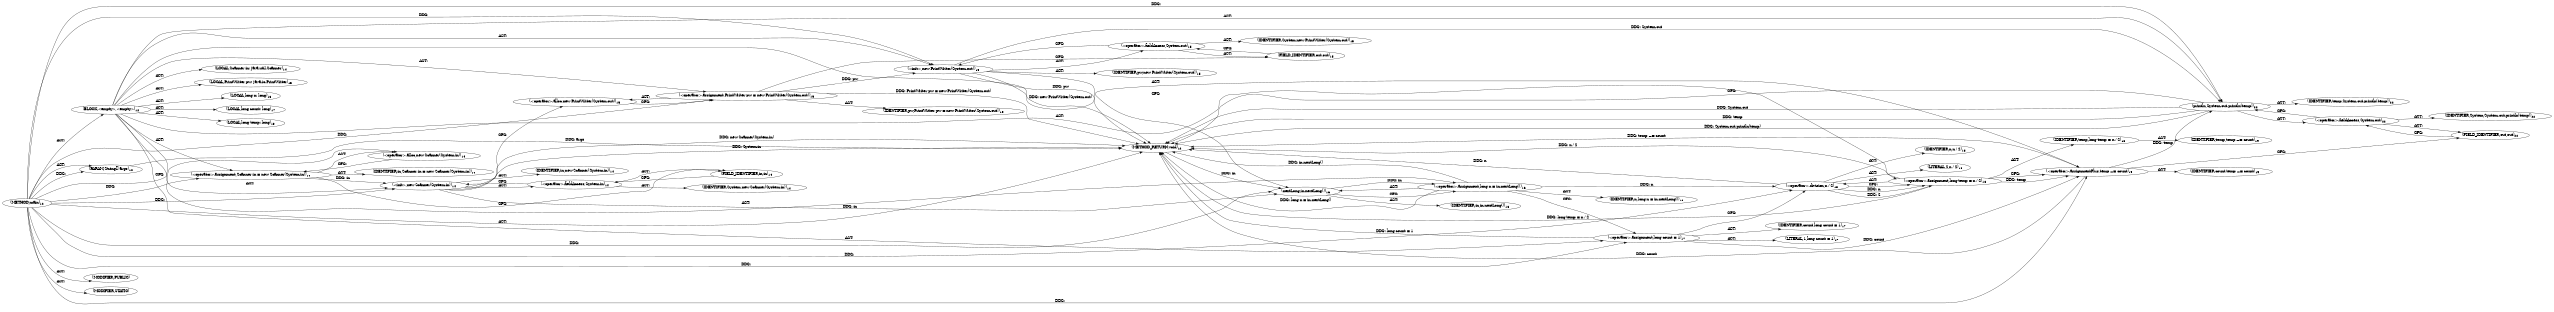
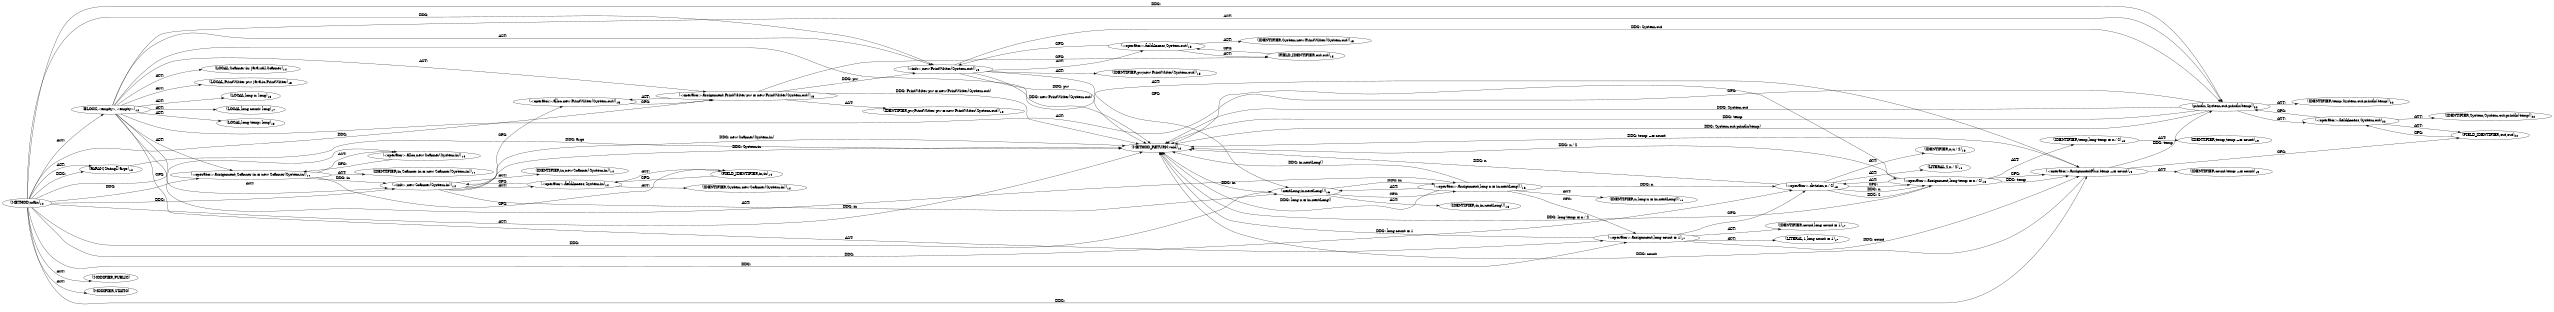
edge "(METHOD_RETURN,void)" -> "(nextLong,in.nextLong())": reversed
